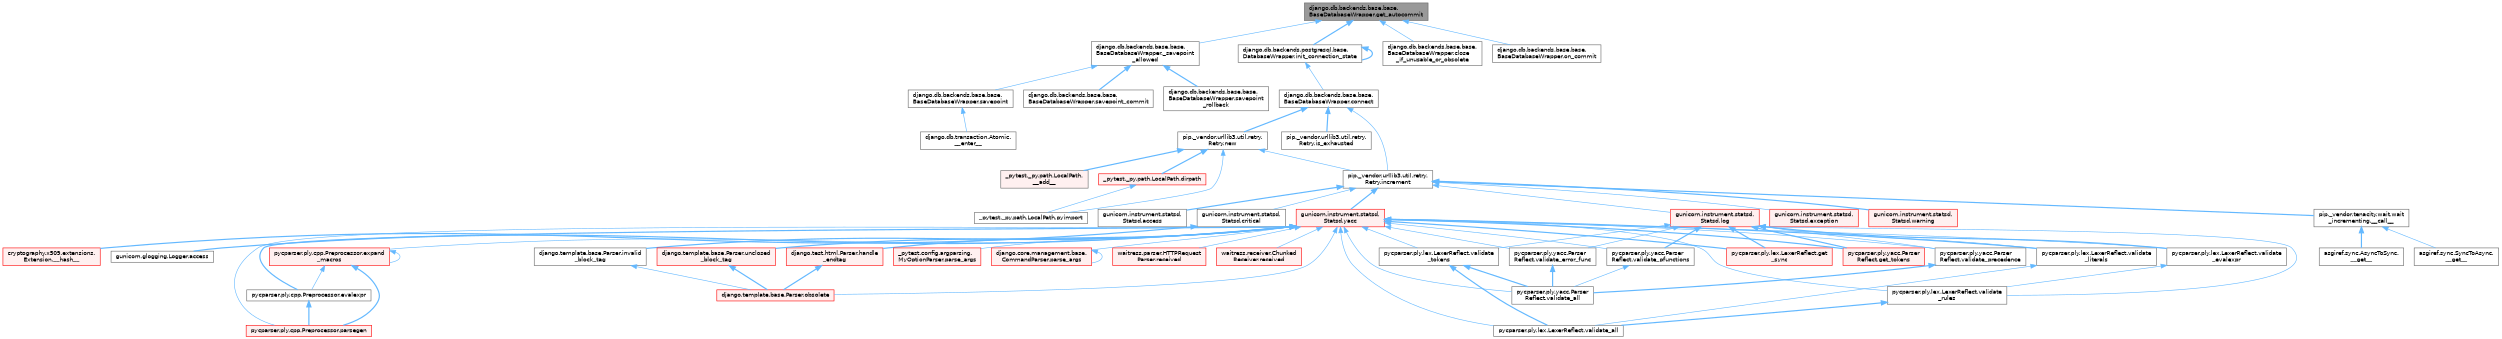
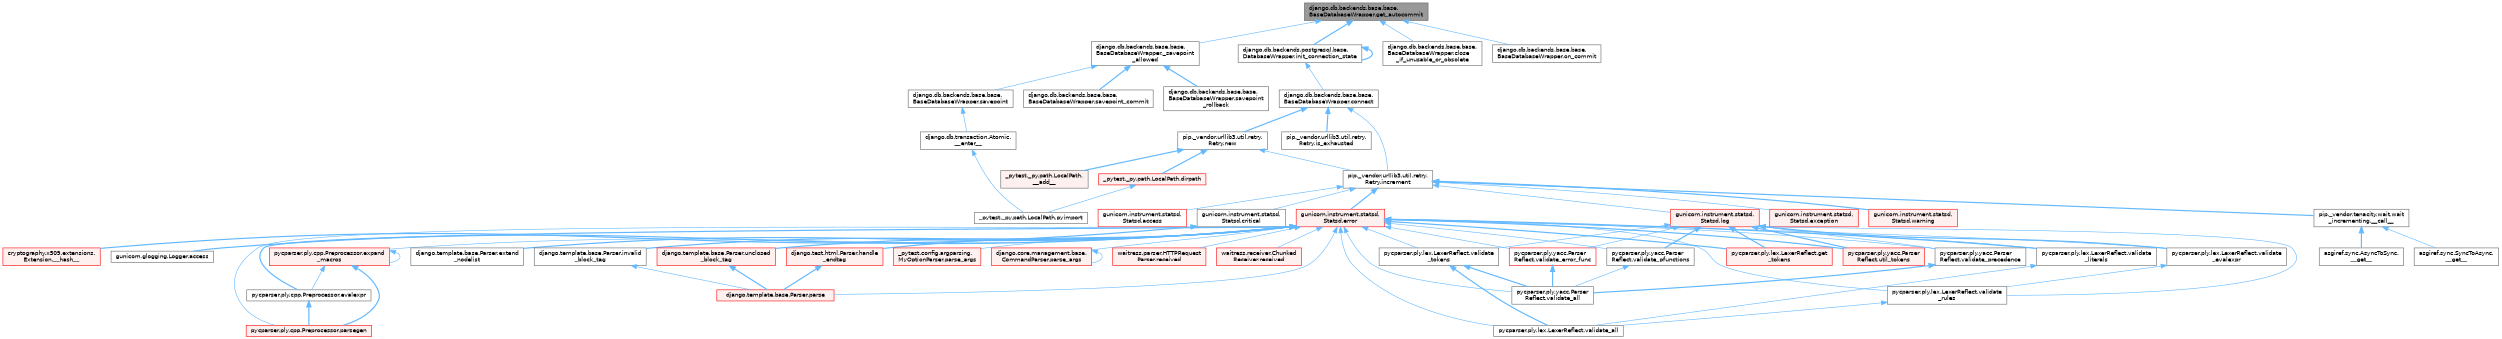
edge "_pytest._py.path.LocalPath.pyimport" -> "pip._vendor.urllib3.util.retry. Retry.new": now "_pytest._py.path.LocalPath.pyimport" -> "django.db.transaction.Atomic. __enter__"
edge "gunicorn.instrument.statsd. Statsd.access" -> "pip._vendor.urllib3.util.retry. Retry.increment": style bold -> solid
node "gunicorn.instrument.statsd. Statsd.access": color grey40 -> red
node "gunicorn.instrument.statsd. Statsd.yacc": label "gunicorn.instrument.statsd. Statsd.yacc" -> "gunicorn.instrument.statsd. Statsd.error"
node "django.template.base.Parser.extend _nodelist": added
node "pycparser.ply.yacc.Parser Reflect.validate_error_func": color grey40 -> red
node "pycparser.ply.lex.LexerReflect.get _sync": label "pycparser.ply.lex.LexerReflect.get _sync" -> "pycparser.ply.lex.LexerReflect.get _tokens"
node "pycparser.ply.yacc.Parser Reflect.get_tokens": label "pycparser.ply.yacc.Parser Reflect.get_tokens" -> "pycparser.ply.yacc.Parser Reflect.util_tokens"
node "django.template.base.Parser.obsolete": label "django.template.base.Parser.obsolete" -> "django.template.base.Parser.parse"
edge "pycparser.ply.lex.LexerReflect.validate_all" -> "pycparser.ply.lex.LexerReflect.validate _rules": style bold -> solid
